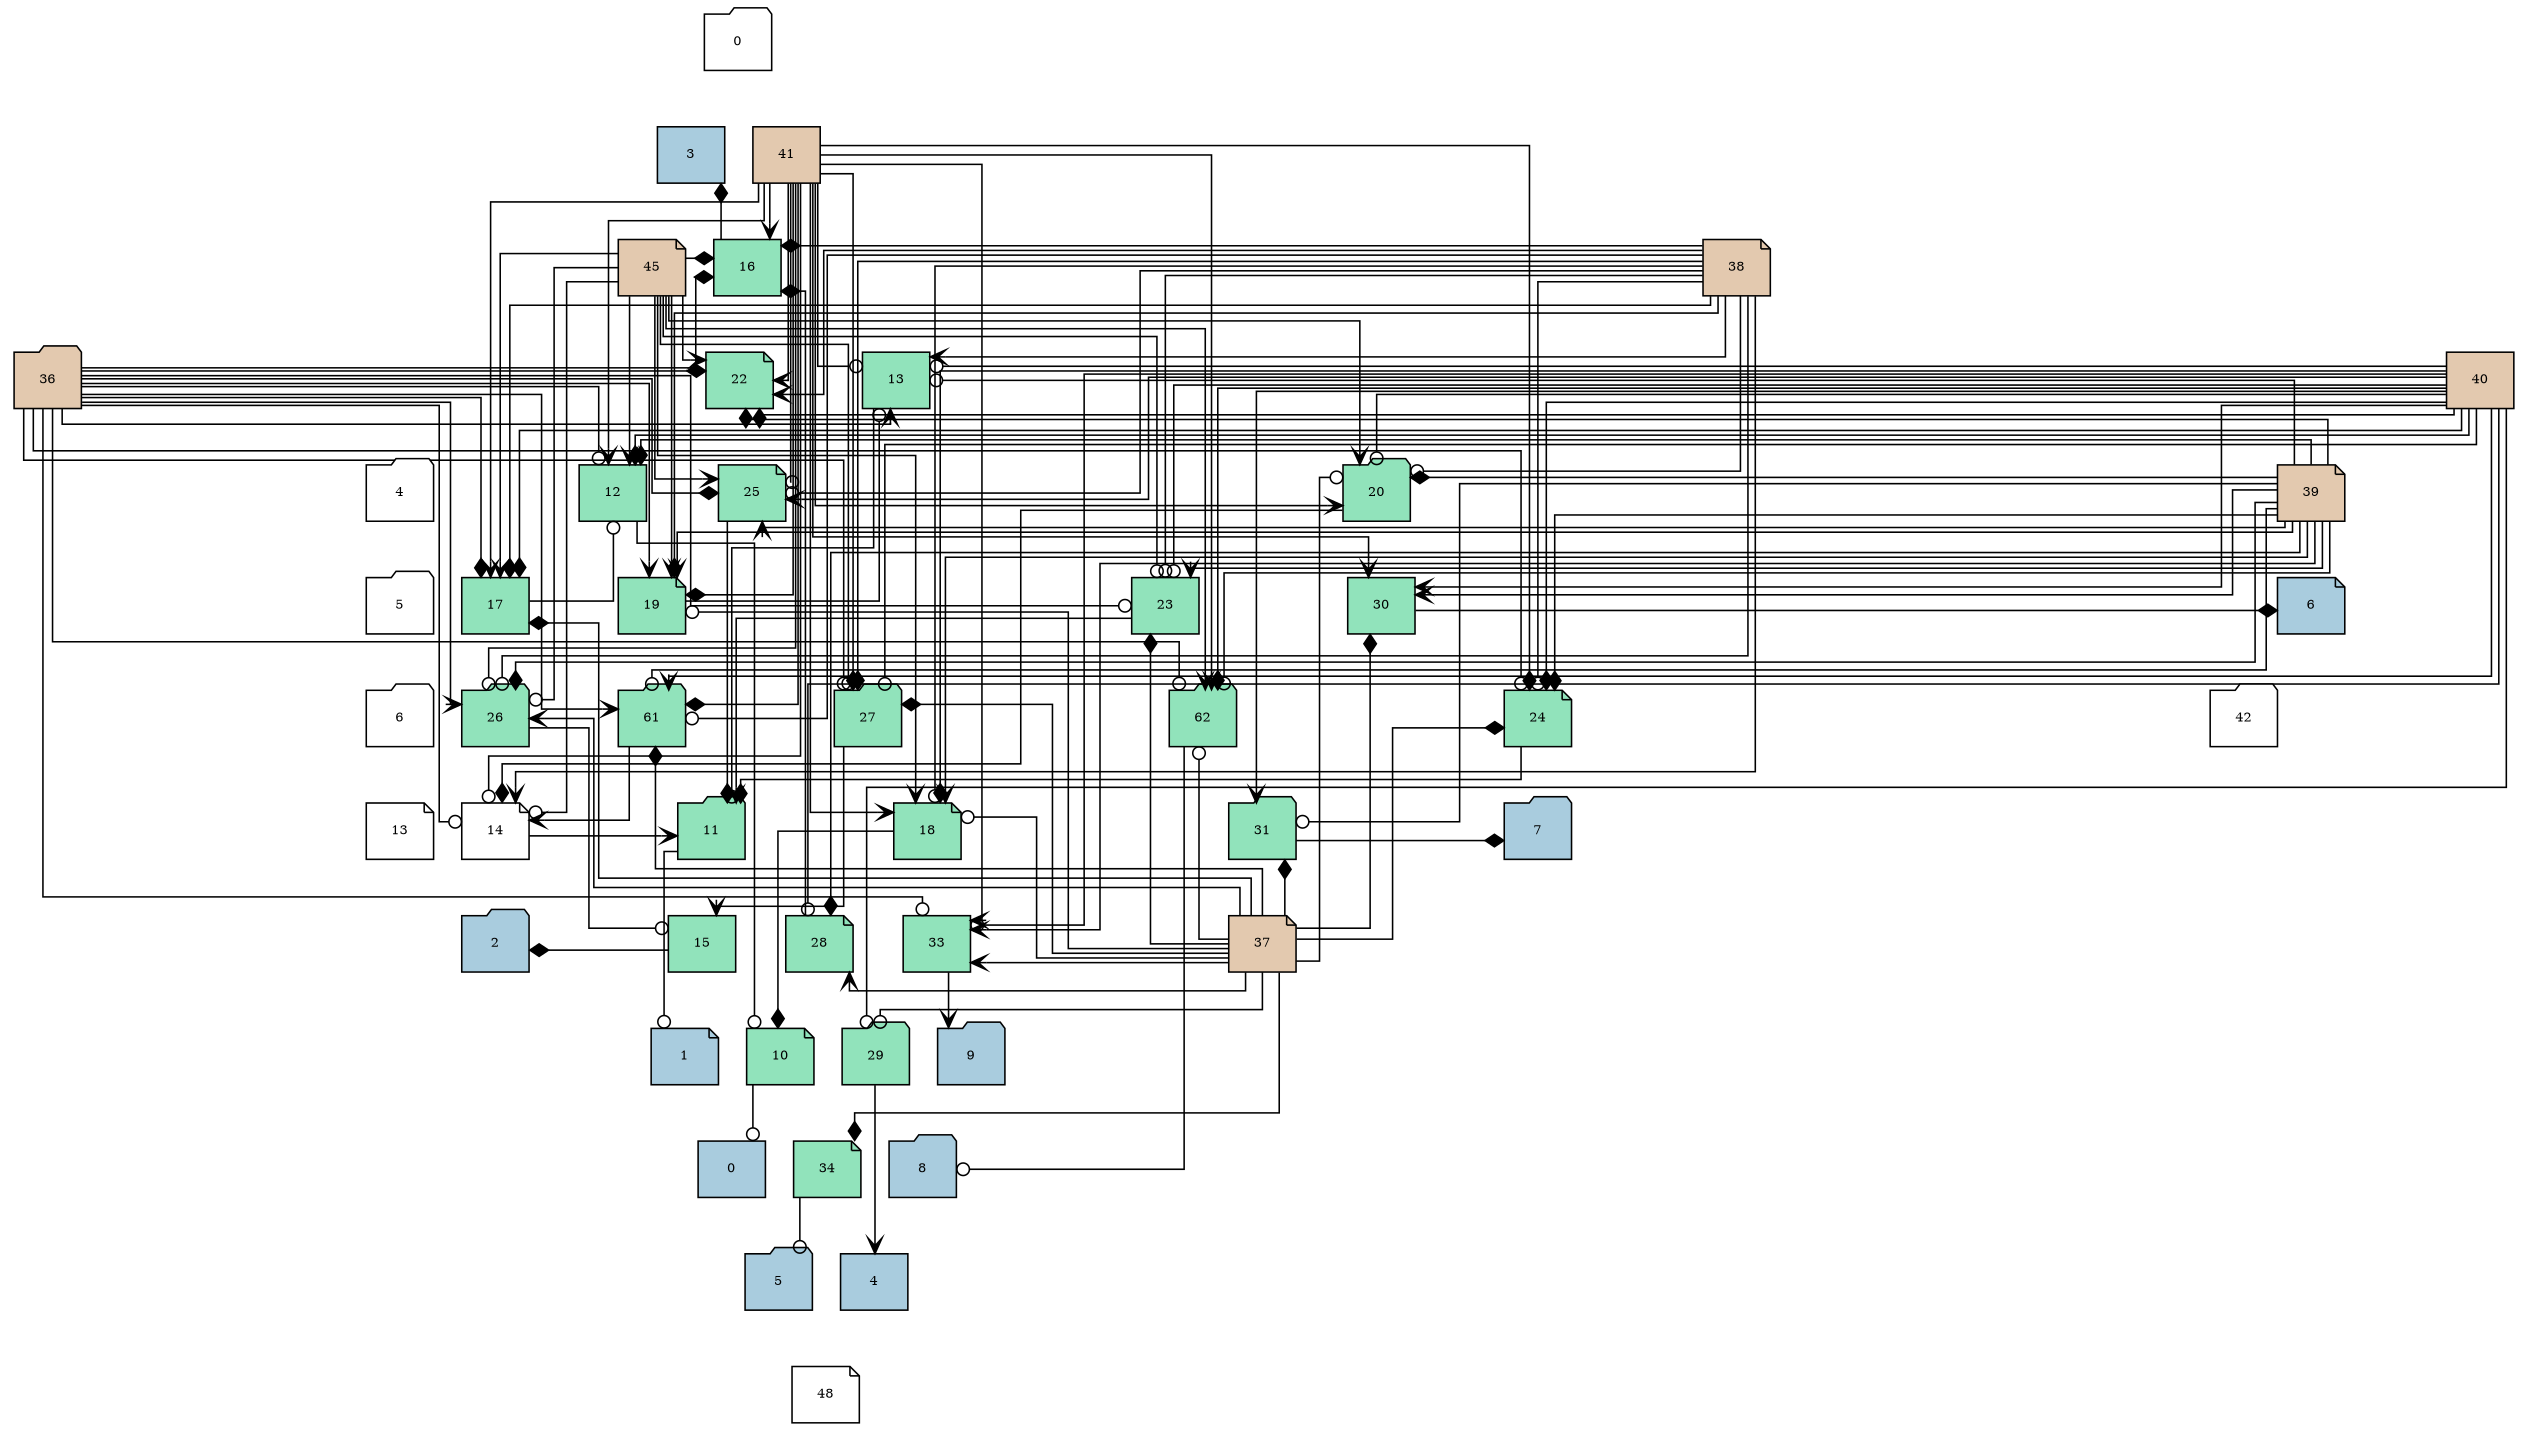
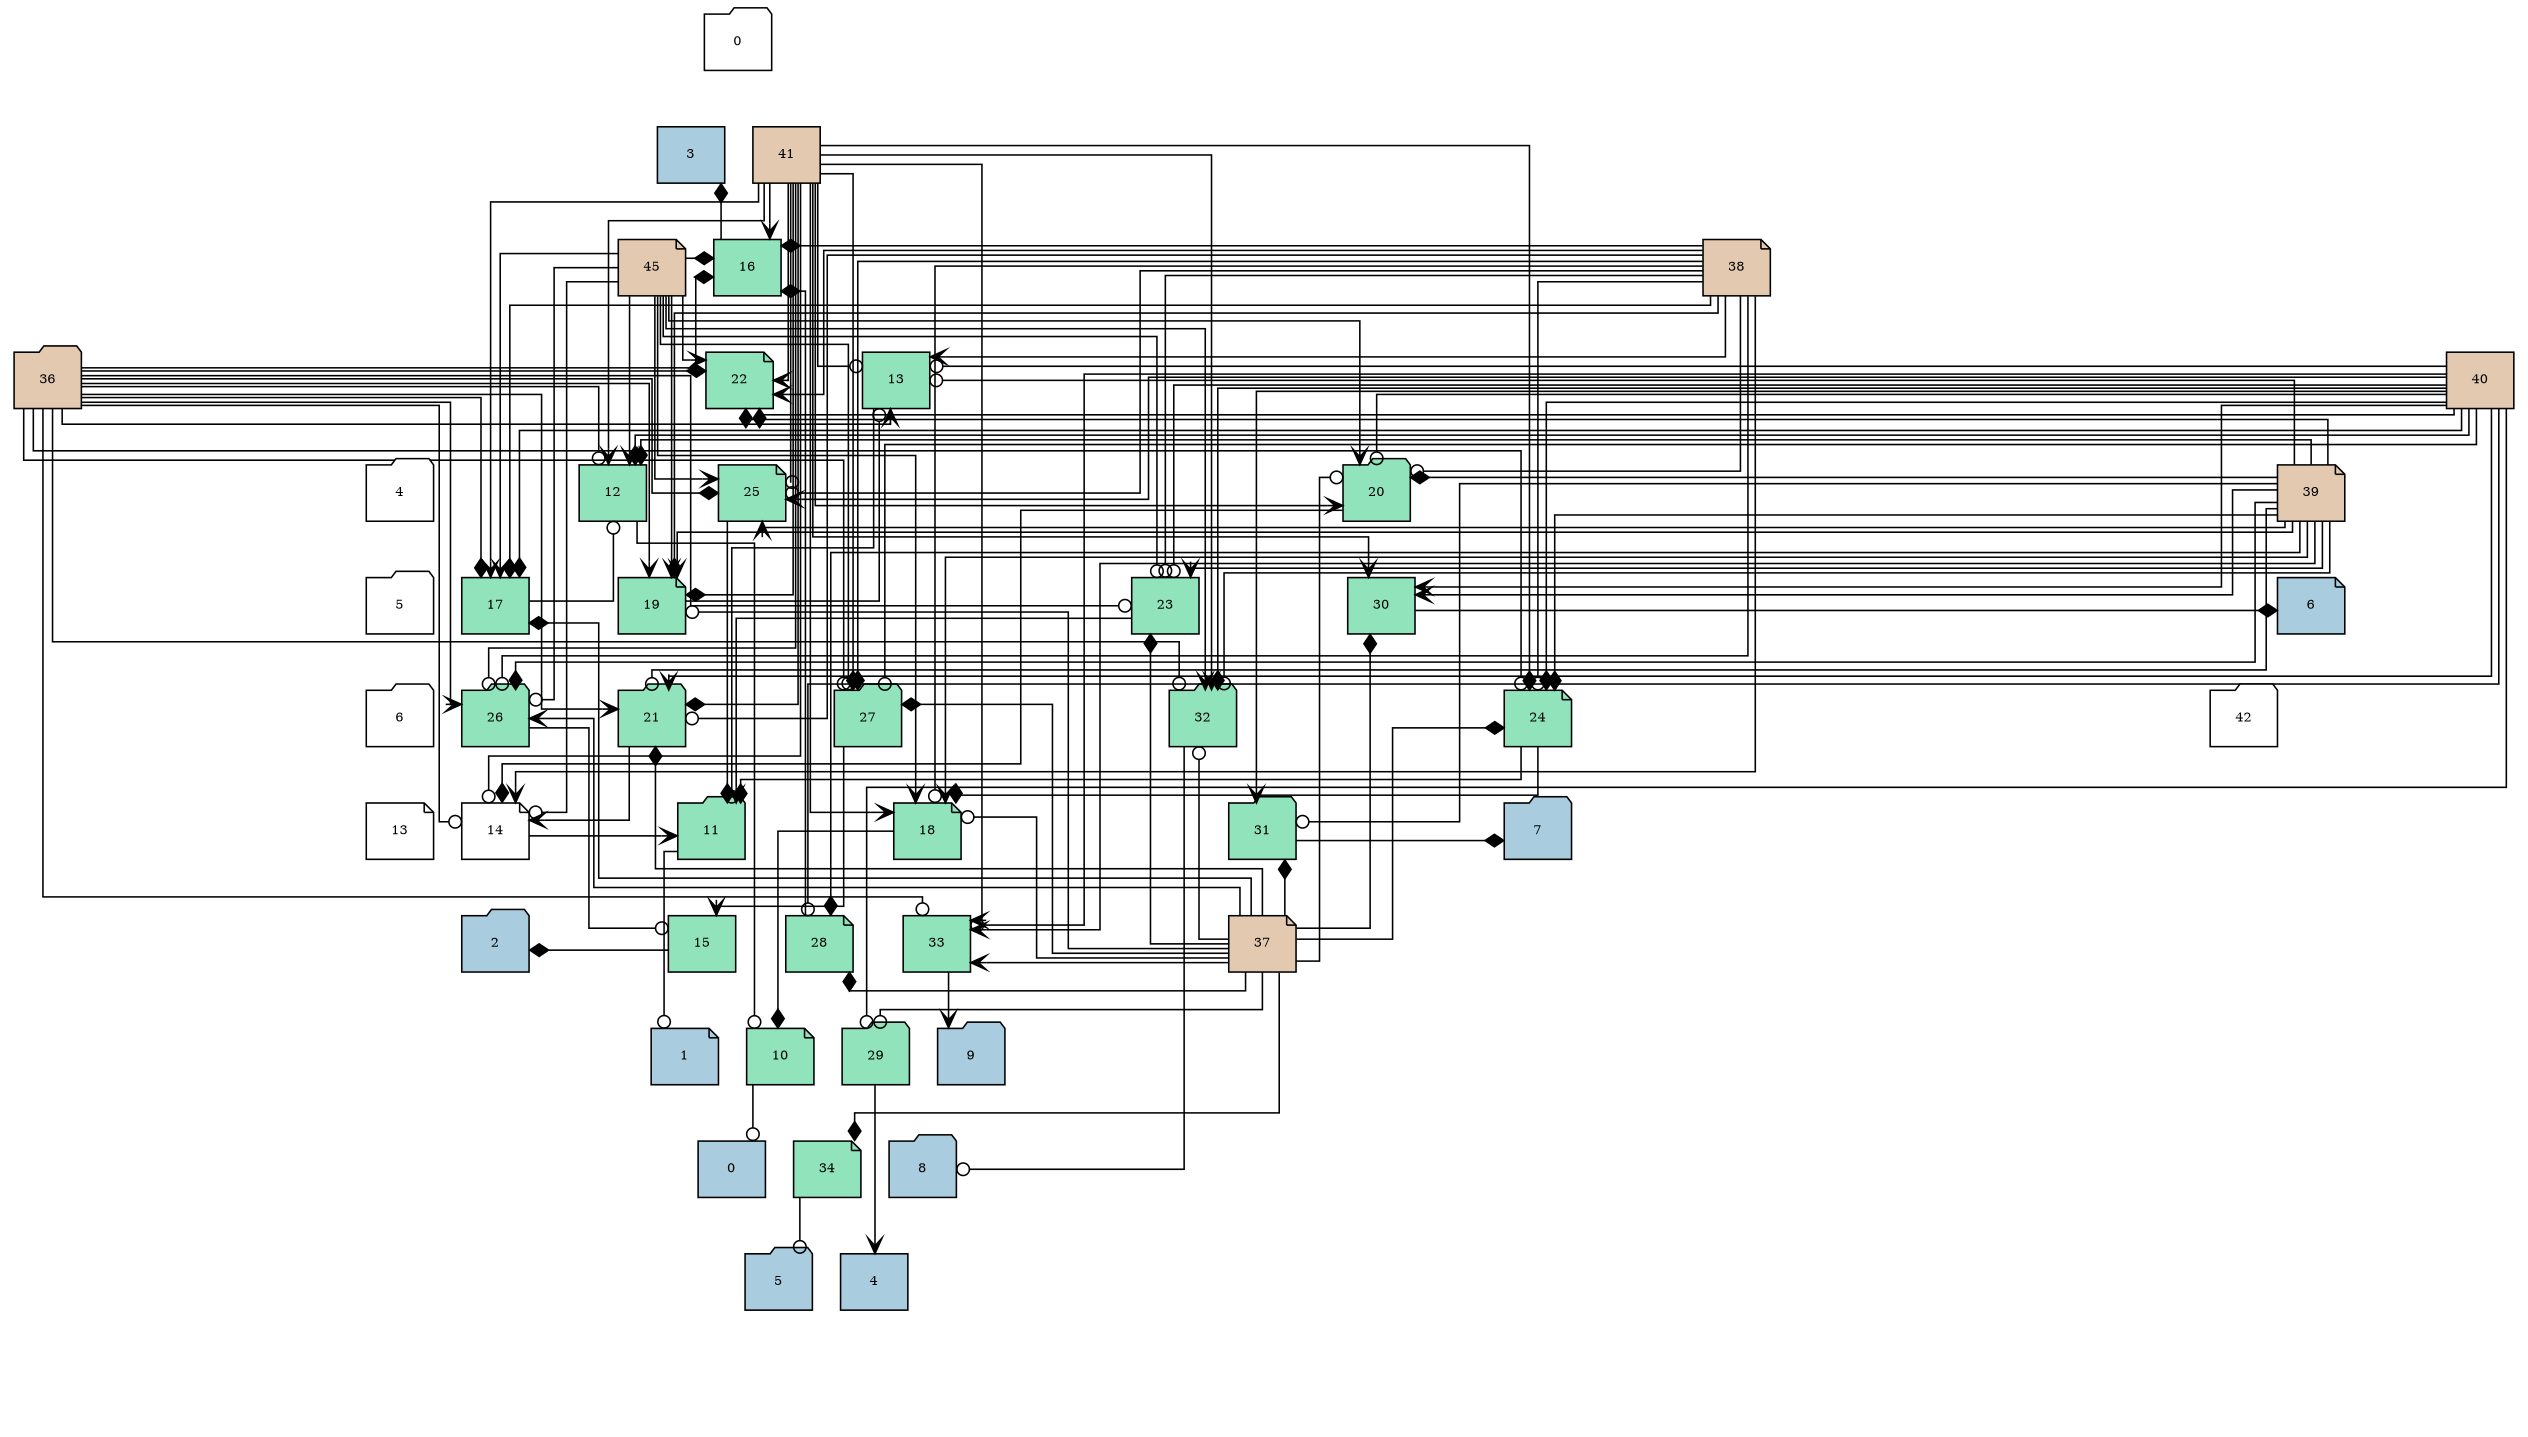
edge "40" -> "18": now "24" -> "18"
node "61": label "61" -> "21"
node "62": label "62" -> "32"
edge "37" -> "28": arrowhead vee -> diamond
node "48": removed
